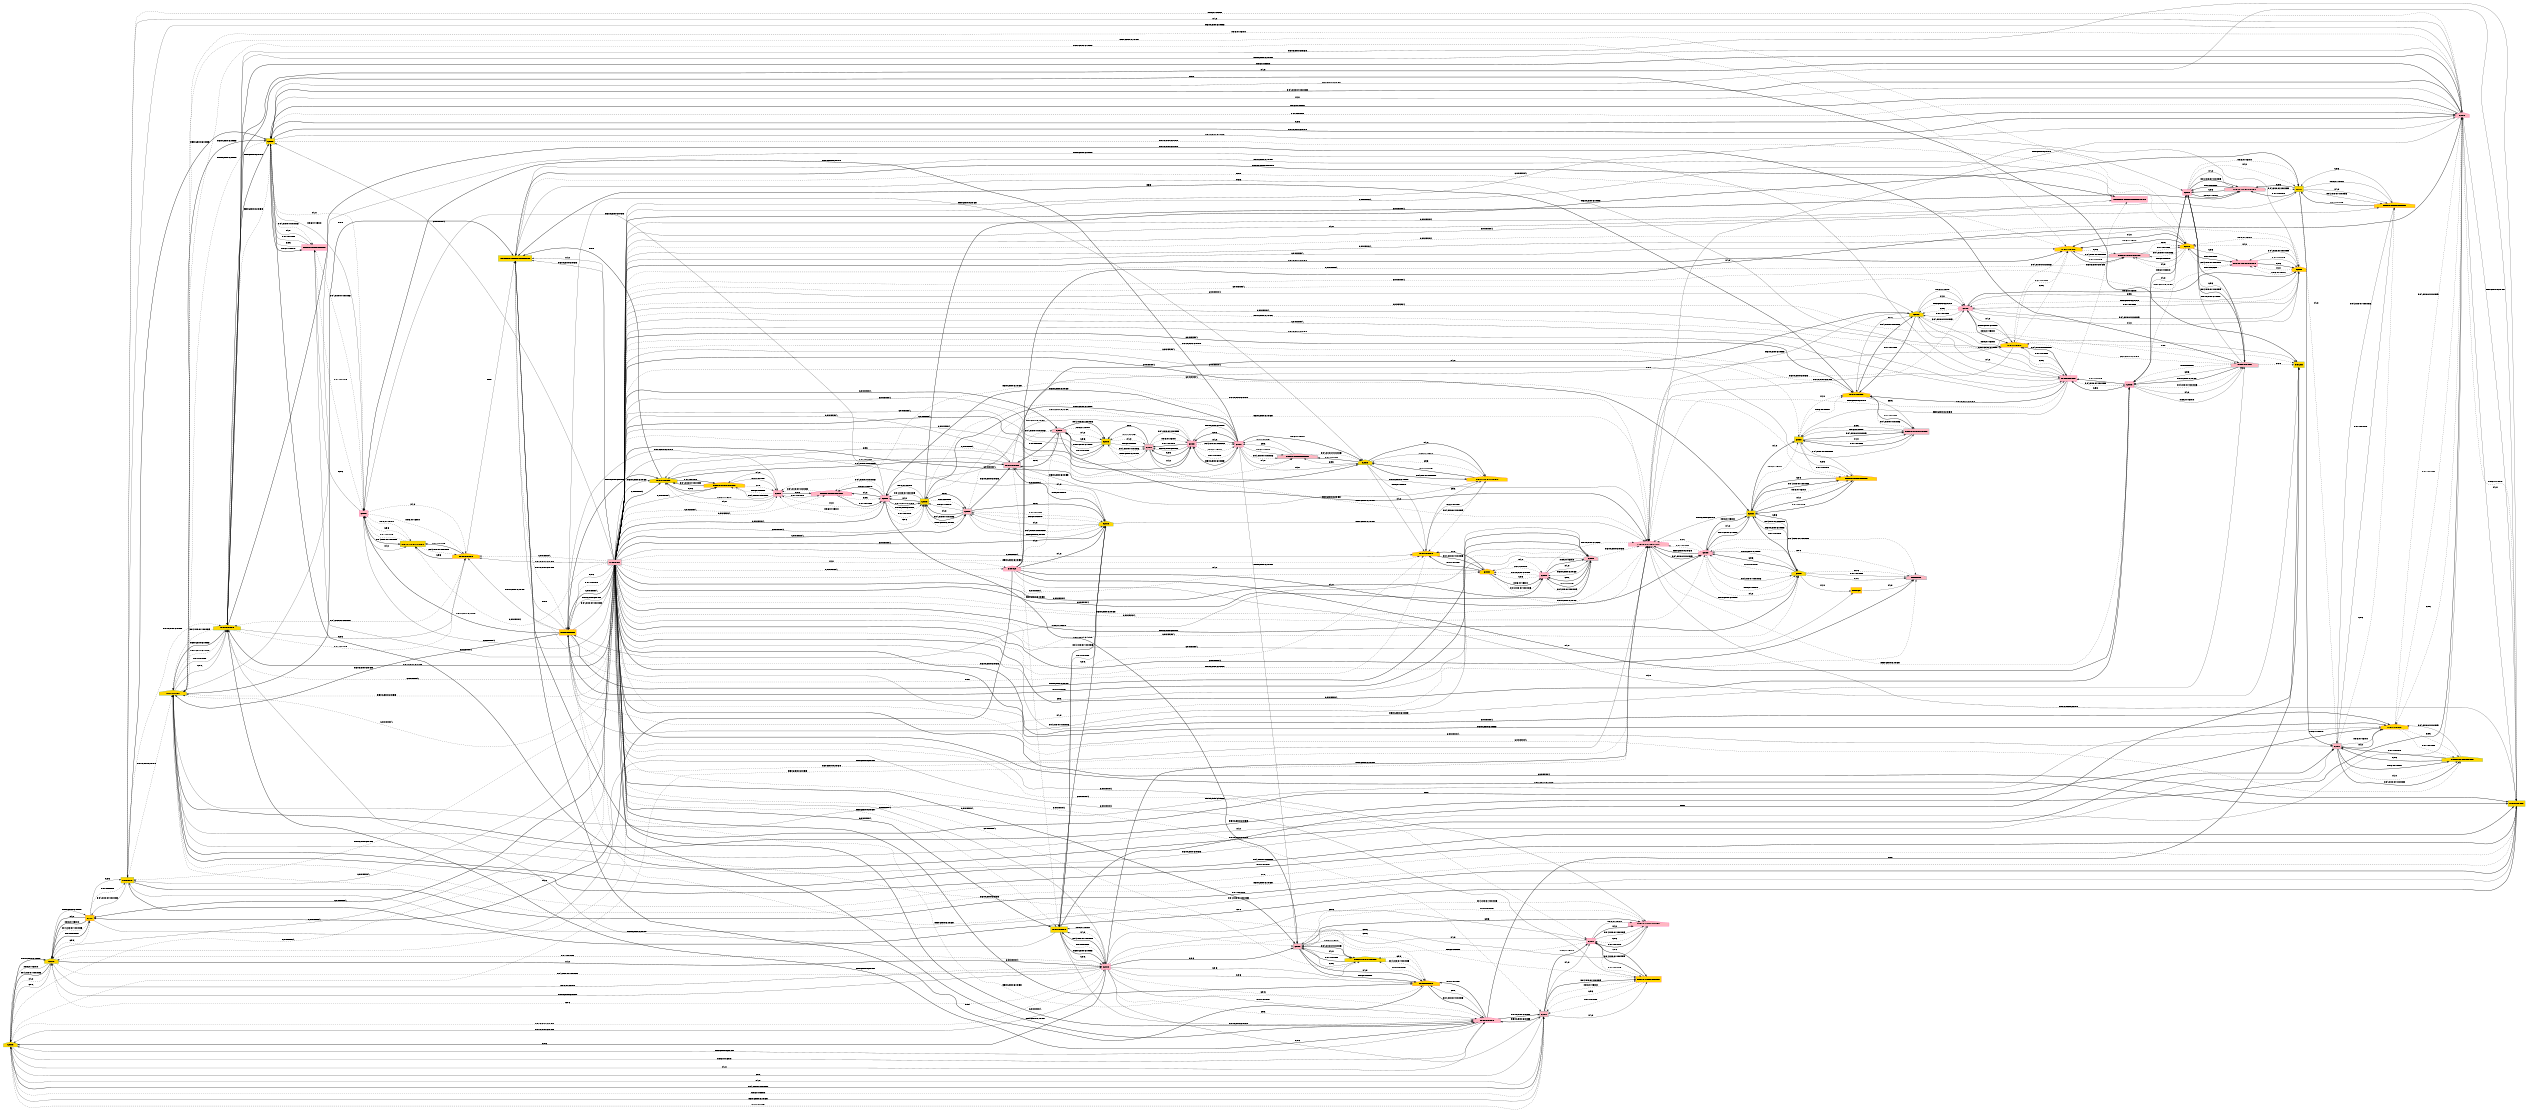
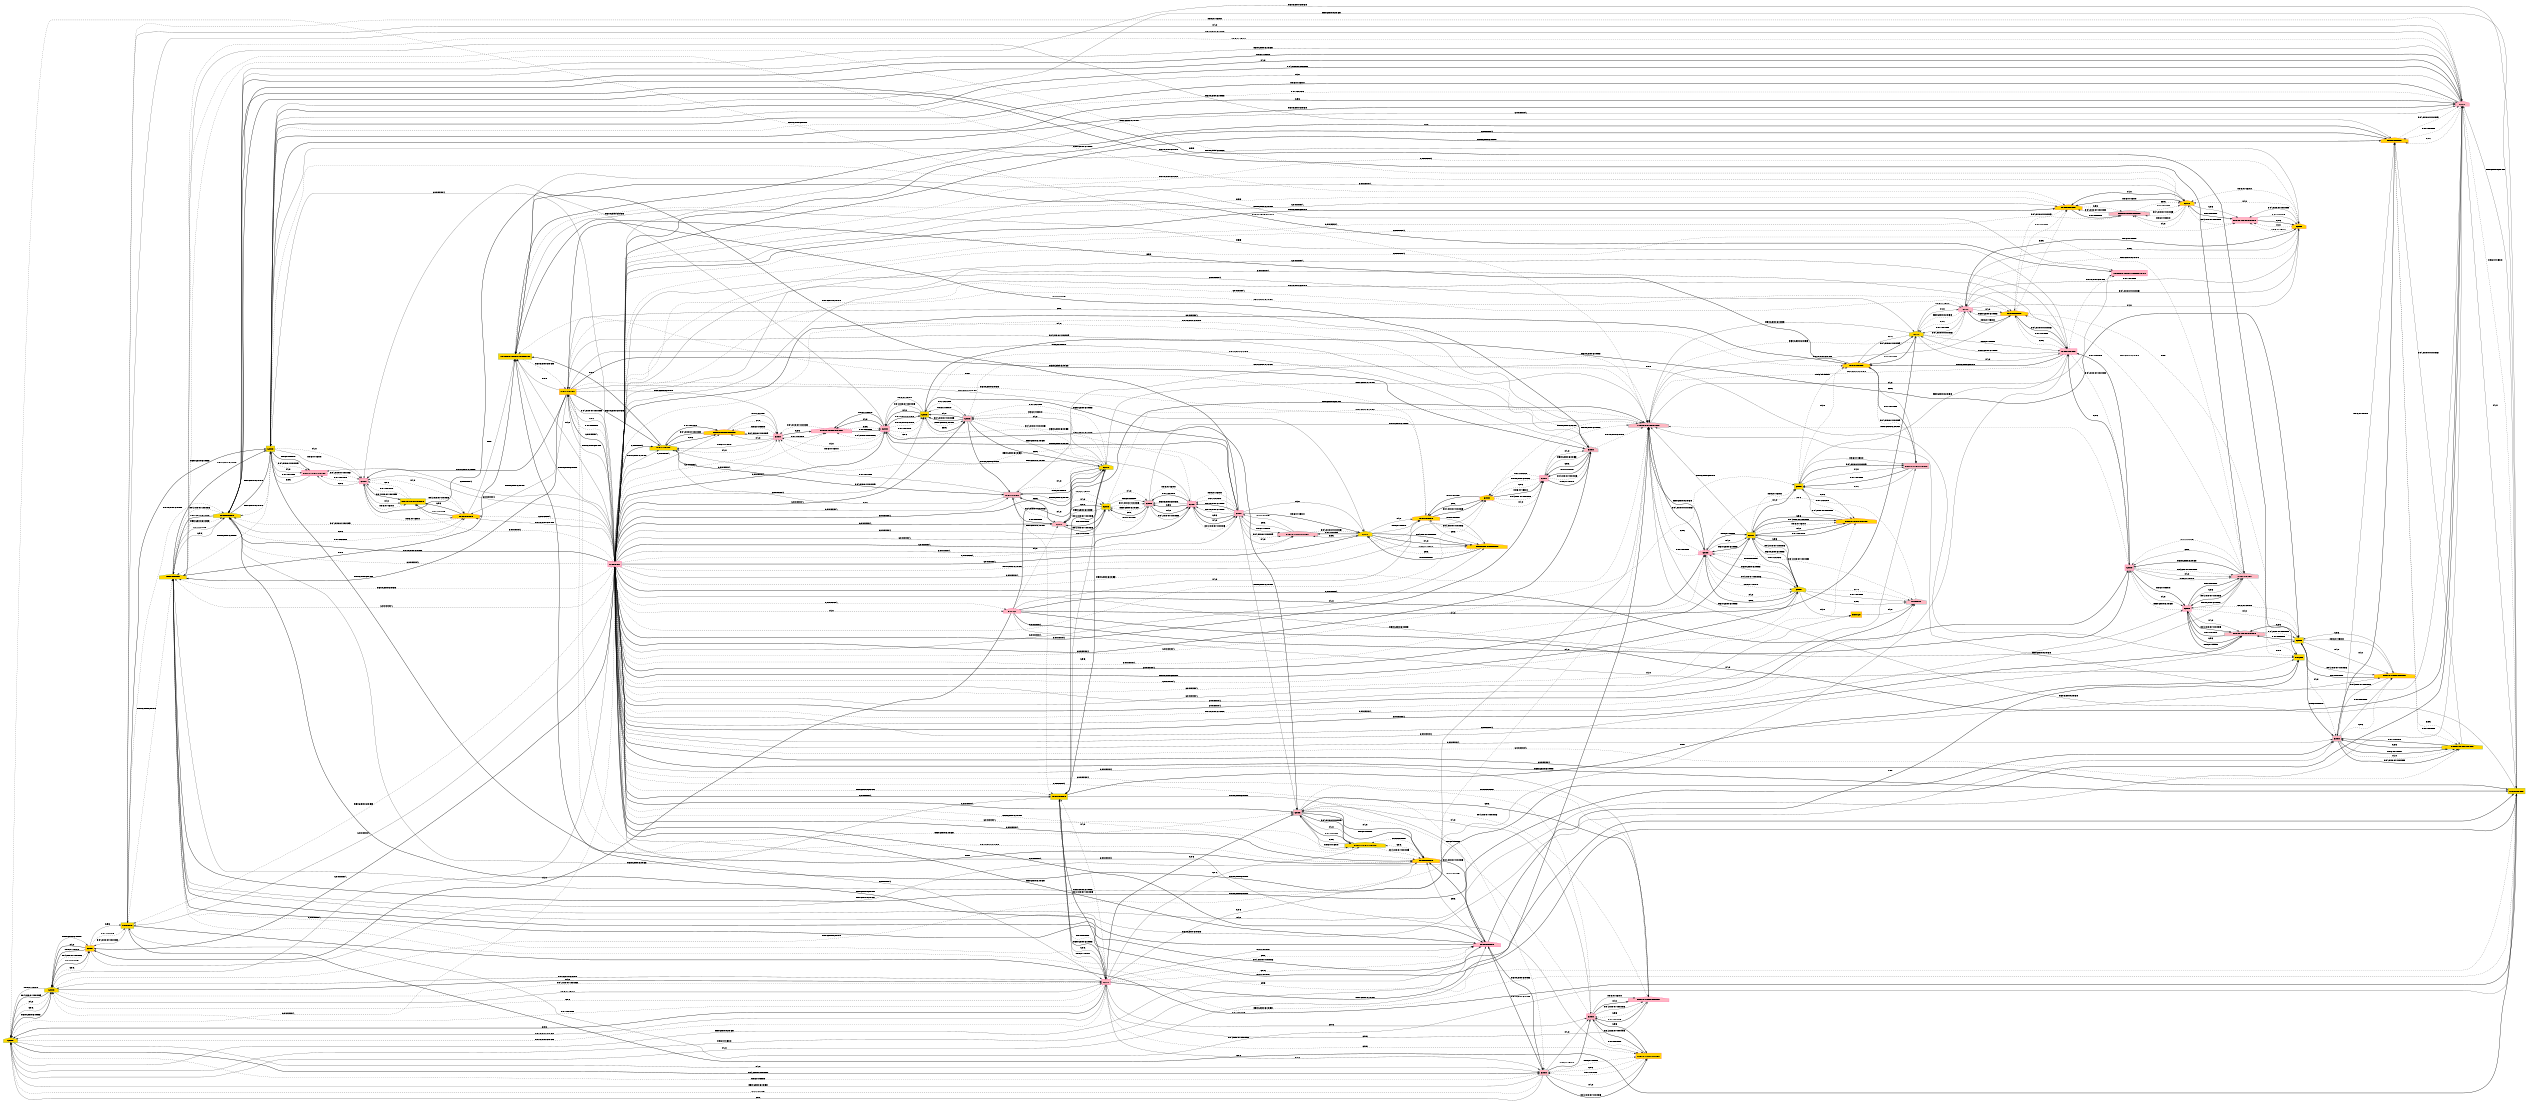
edge "METHOD" -> "METHOD_PARAMETER_OUT": now "METHOD_RETURN" -> "METHOD_PARAMETER_OUT"
node "METHOD_RETURN": color deeppink -> teal
node "METHOD": color teal -> deeppink
